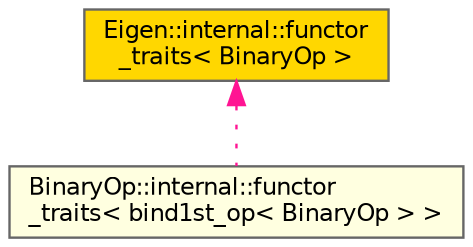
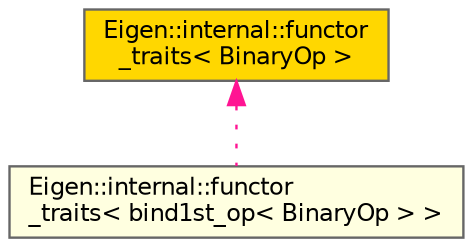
node "BinaryOp::internal::functor _traits< bind1st_op< BinaryOp > >": label "BinaryOp::internal::functor _traits< bind1st_op< BinaryOp > >" -> "Eigen::internal::functor _traits< bind1st_op< BinaryOp > >"
